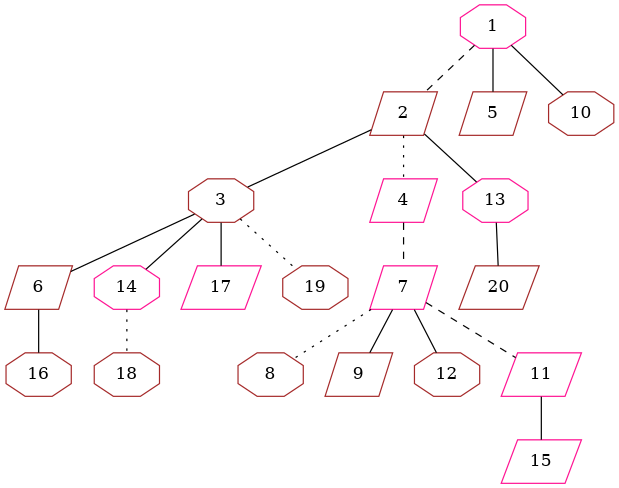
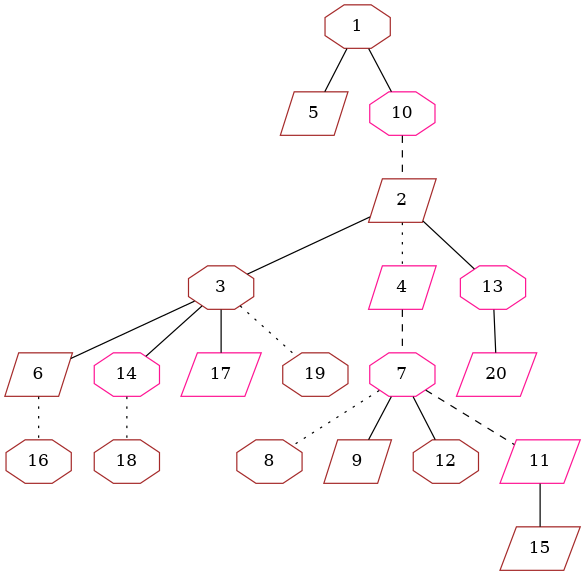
node "1": color deeppink -> brown
edge "1" -- "2": now "10" -- "2"
node "10": color brown -> deeppink
node "7": shape parallelogram -> octagon
node "20": color brown -> deeppink
edge "6" -- "16": style solid -> dotted
node "15": color deeppink -> brown
